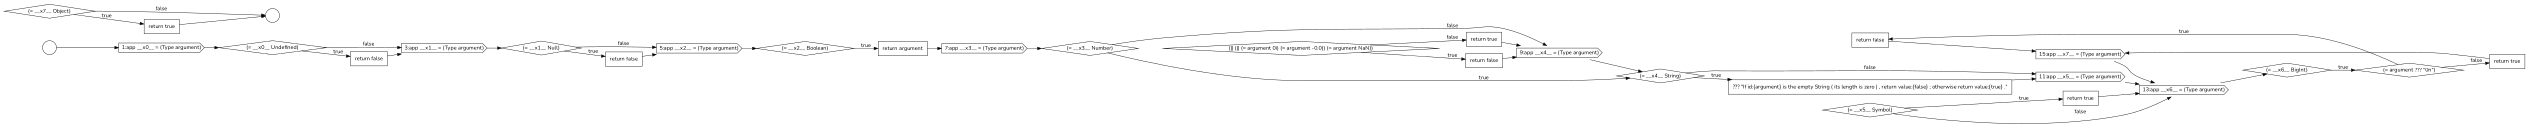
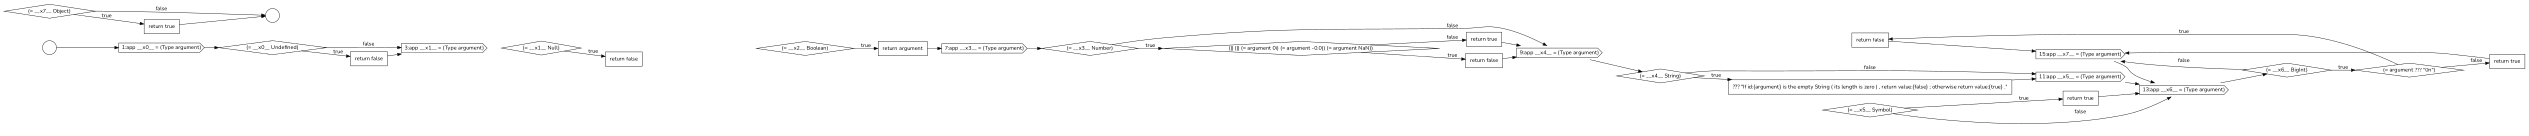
edge "3:app __x1__ = (Type argument)" -> "(= __x1__ Null)": removed
node "5:app __x2__ = (Type argument)": removed
edge "(= __x6__ BigInt)" -> "15:app __x7__ = (Type argument)": added, label "false"
edge "(= __x3__ Number)" -> "(= __x4__ String)": now "(= __x3__ Number)" -> "(|| (|| (= argument 0i) (= argument -0.0)) (= argument NaN))"
